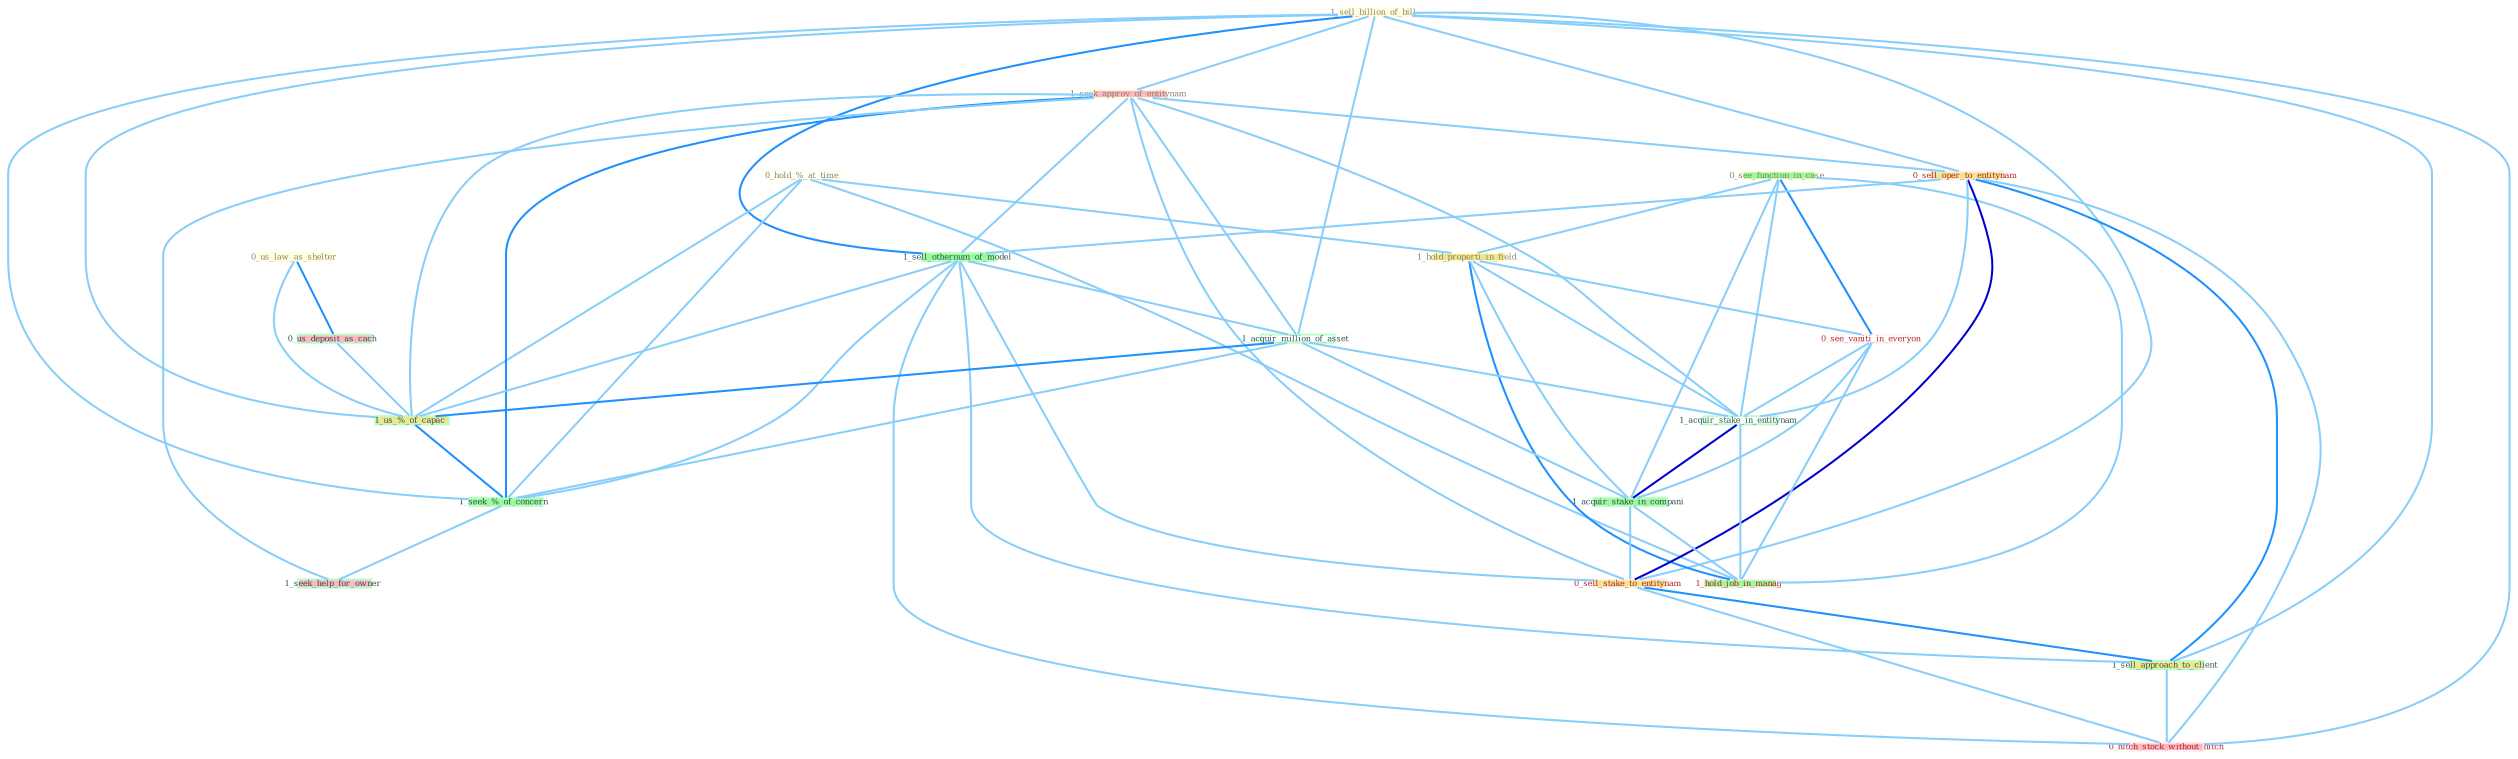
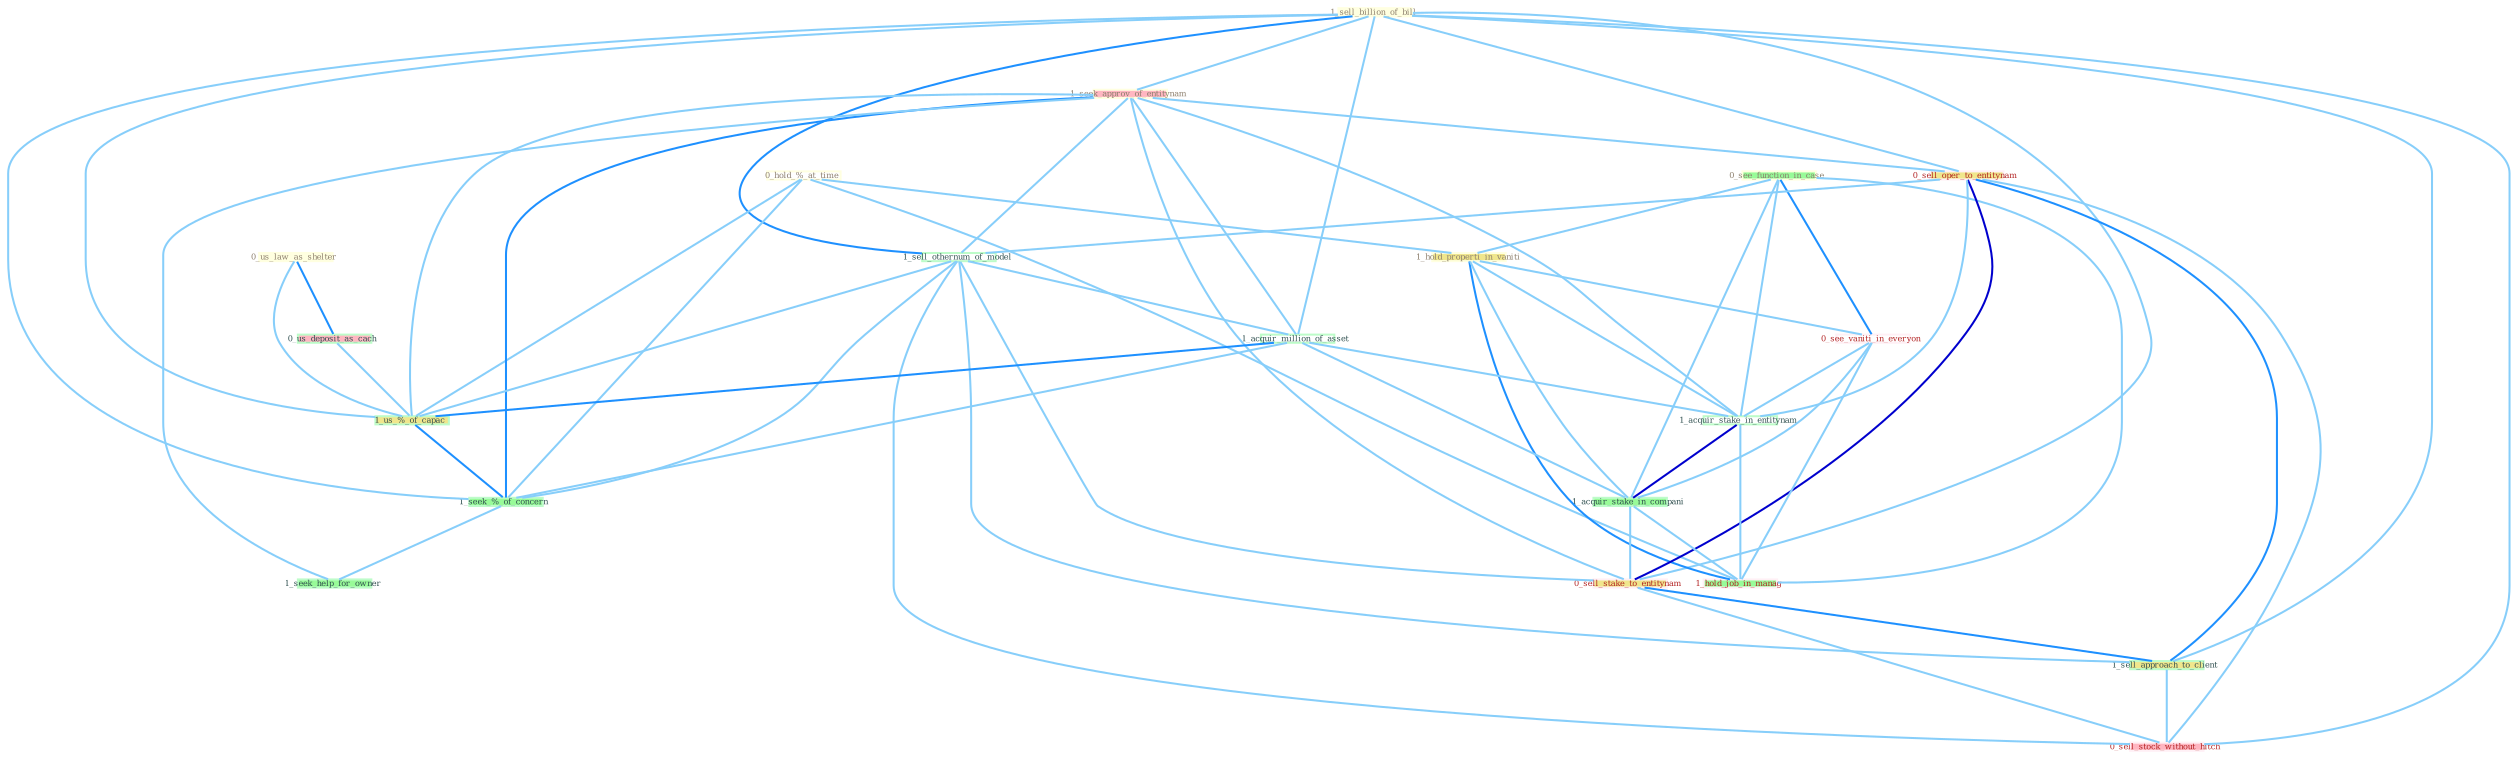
node "1_sell_othernum_of_model": fillcolor palegreen -> white
node "1_hold_properti_in_field": label "1_hold_properti_in_field" -> "1_hold_properti_in_vaniti"
node "1_seek_help_for_owner": fillcolor lightpink -> palegreen
node "0_hitch_stock_without_hitch": label "0_hitch_stock_without_hitch" -> "0_sell_stock_without_hitch"
